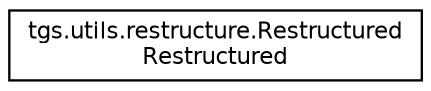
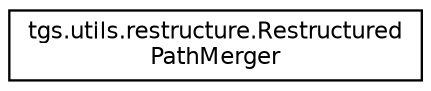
node "tgs.utils.restructure.Restructured Restructured": label "tgs.utils.restructure.Restructured Restructured" -> "tgs.utils.restructure.Restructured PathMerger"
